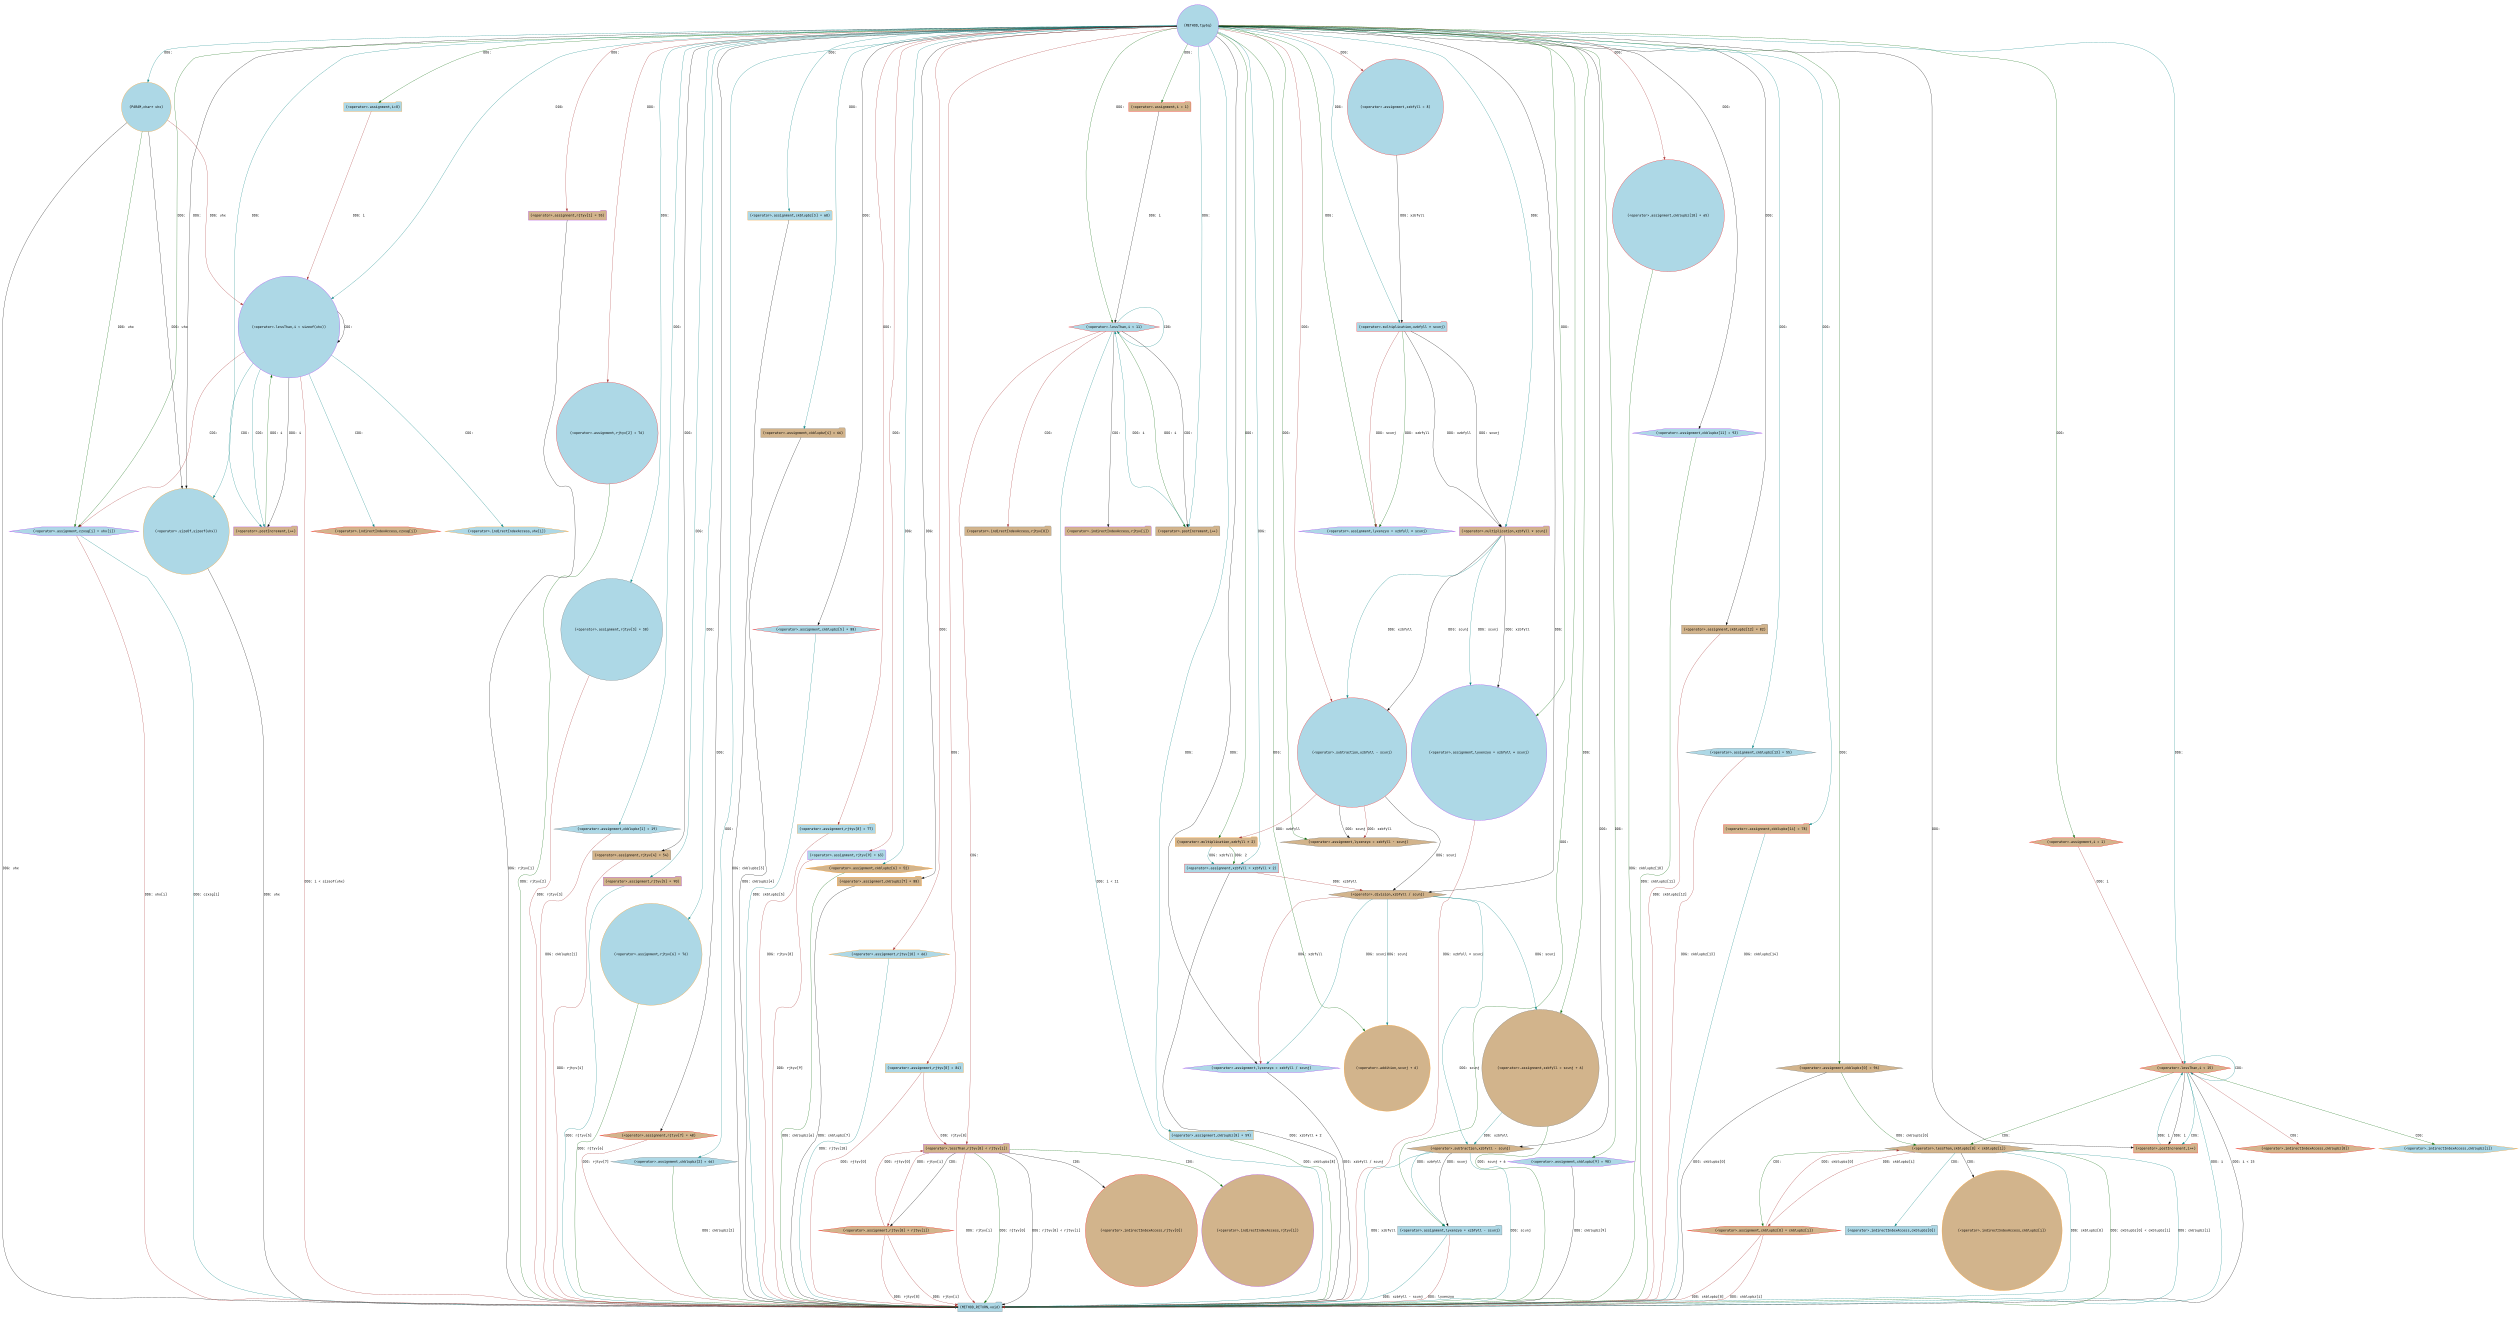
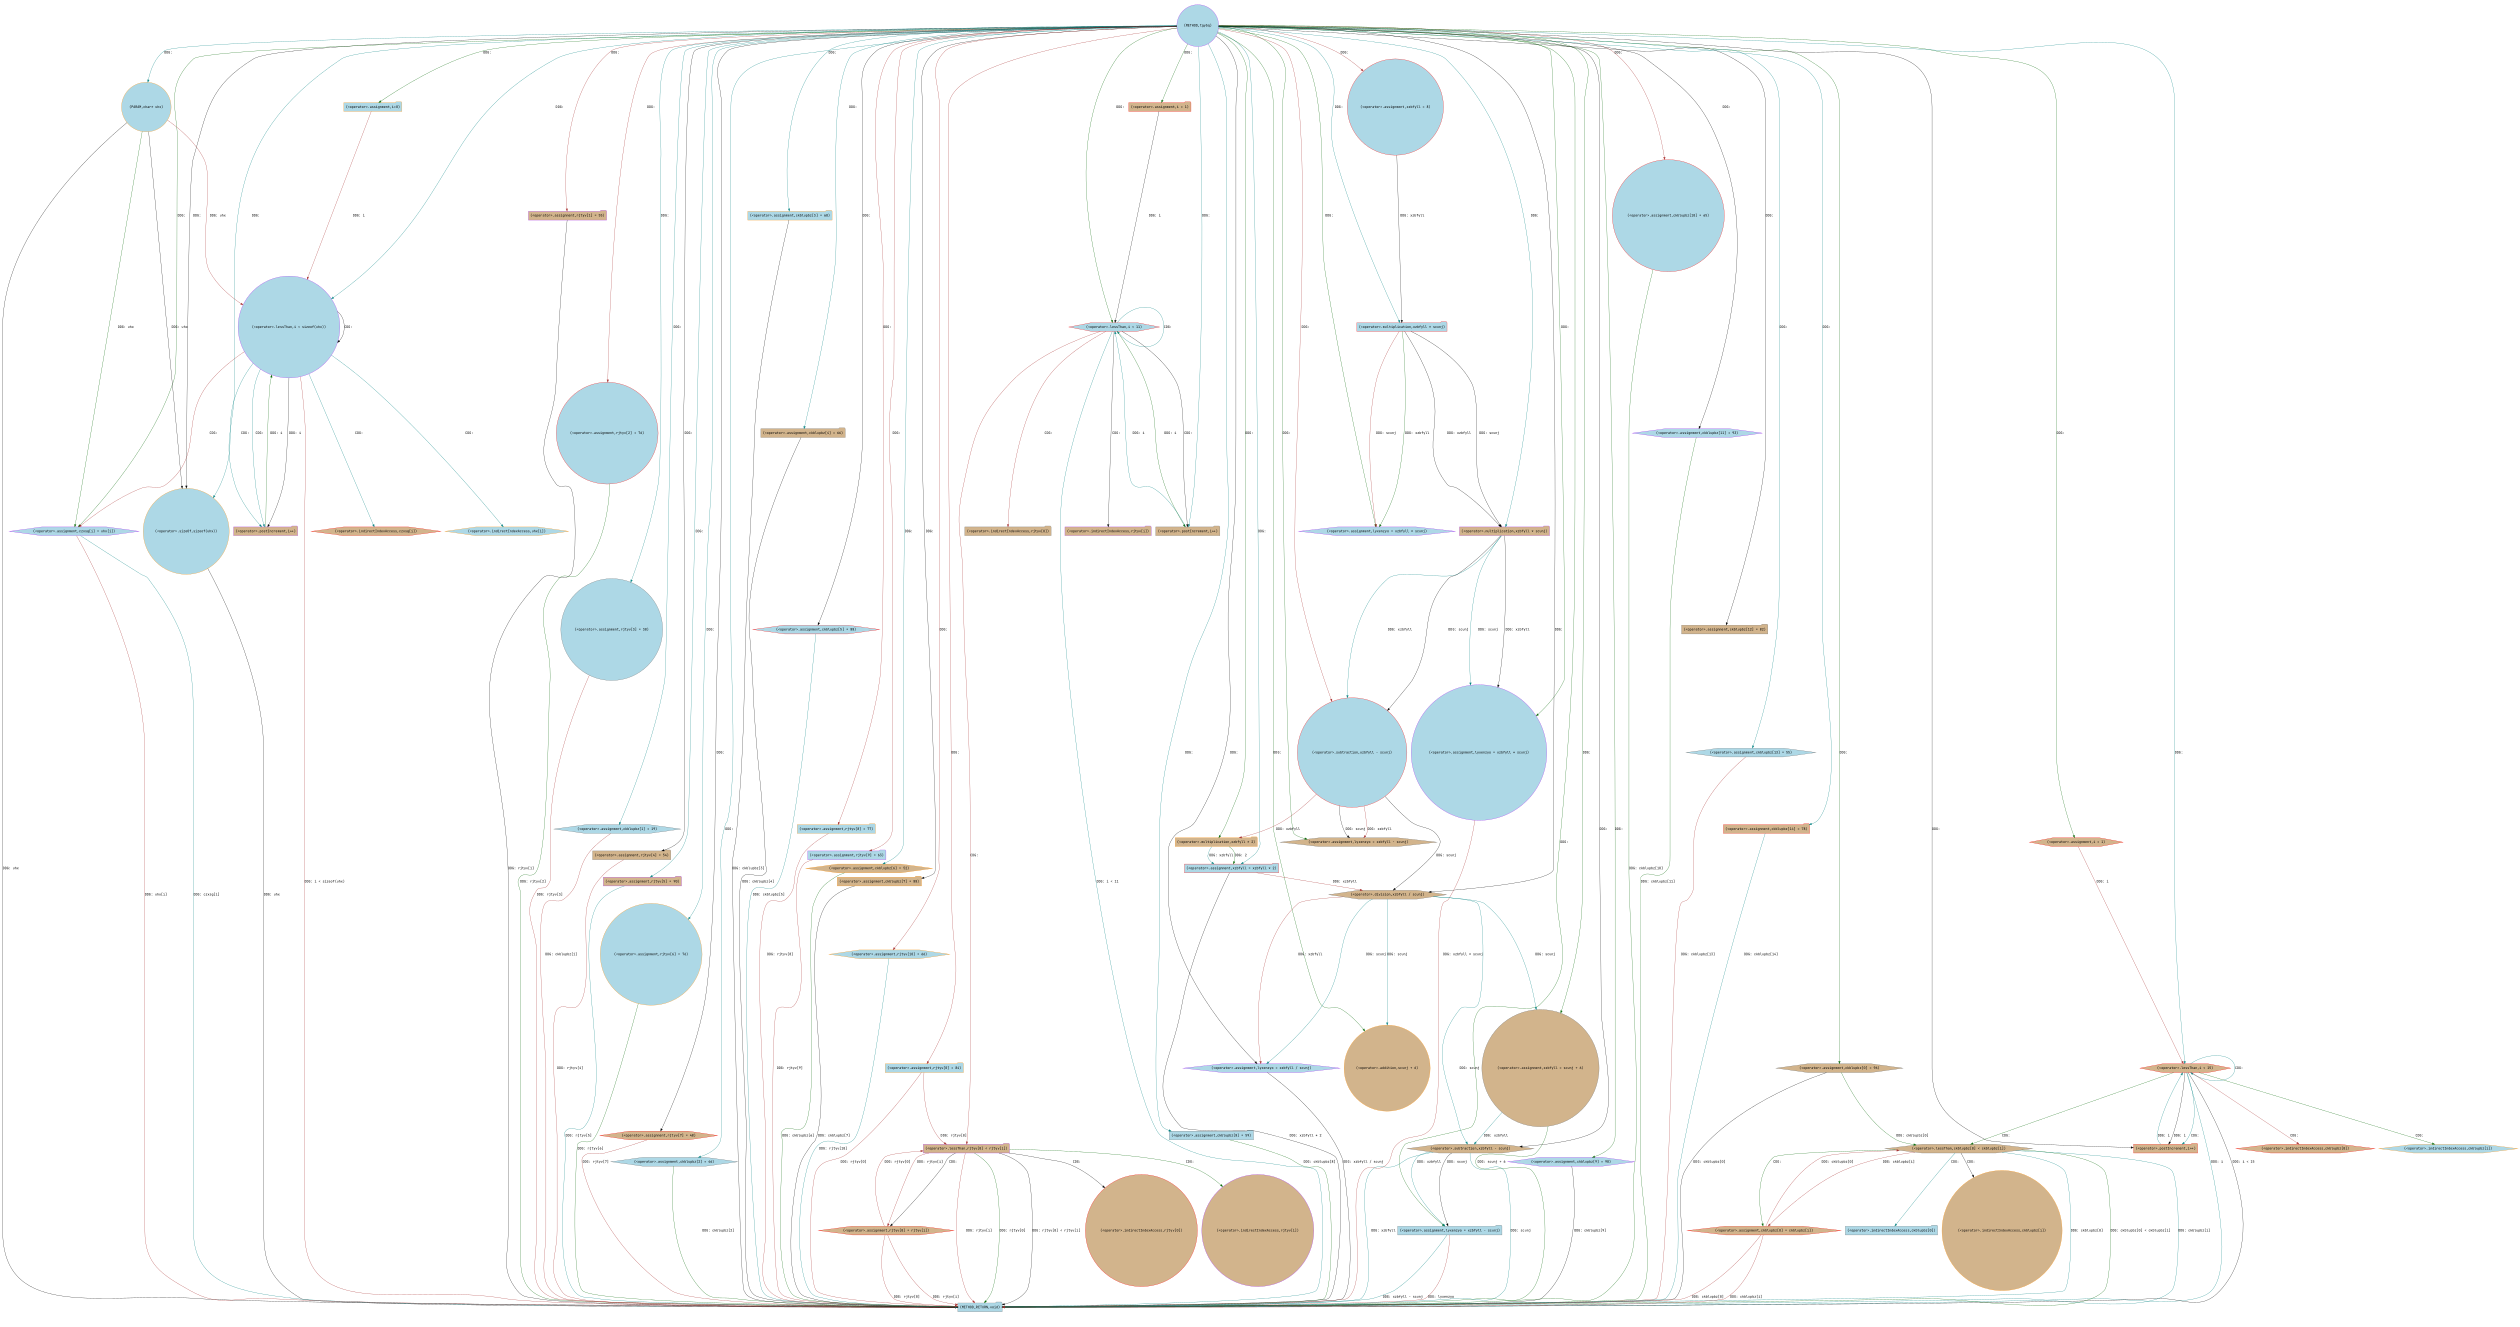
node "(<operator>.assignment,ckblupbz[8] = 59)": color darkorange -> gray40
edge "(<operator>.assignment,ckblupbz[12] = 82)" -> "(METHOD_RETURN,void)": removed, label "DDG: ckblupbz[12]"
